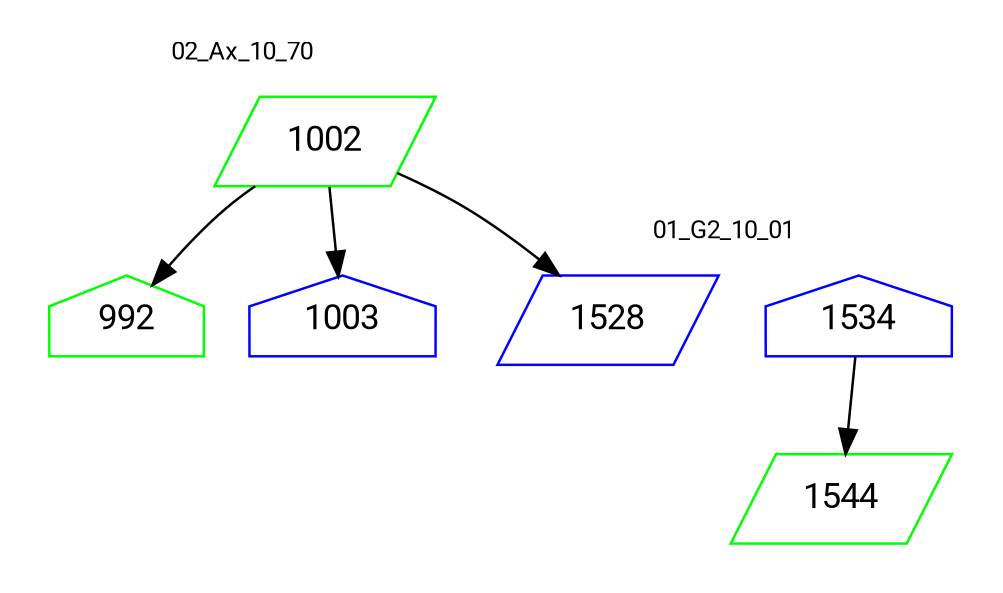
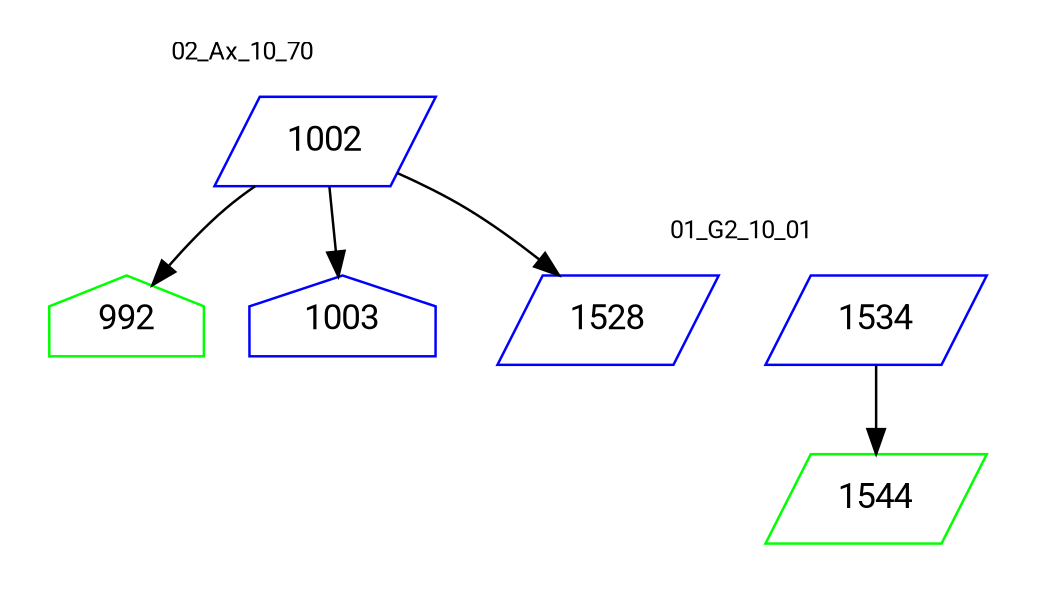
node "1002": color green -> blue
node "1534": shape house -> parallelogram
